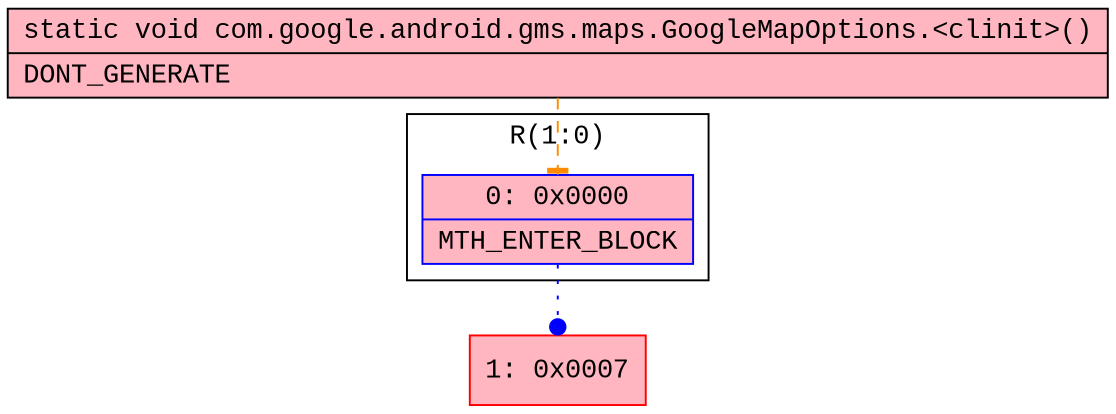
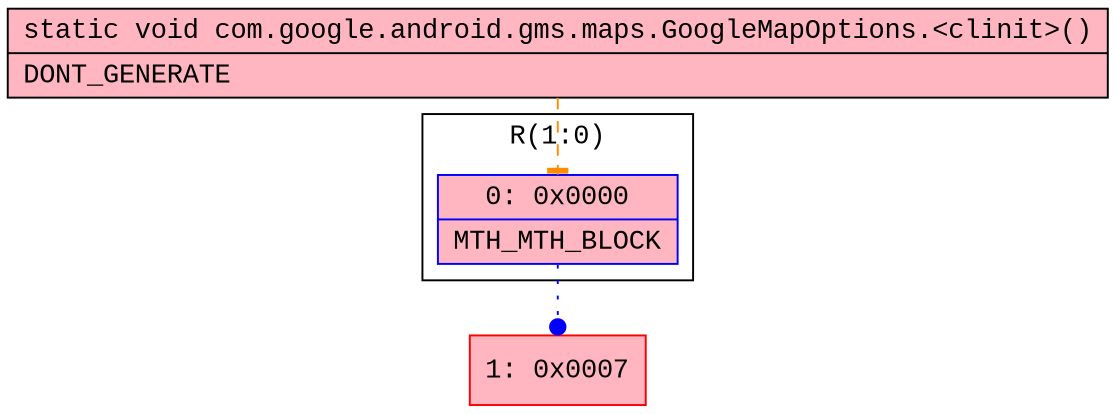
node "0: 0x0000": text "MTH_ENTER_BLOCK" -> "MTH_MTH_BLOCK"
